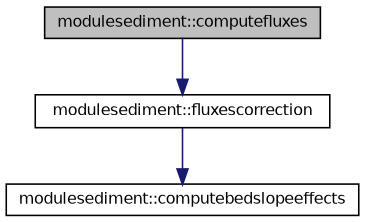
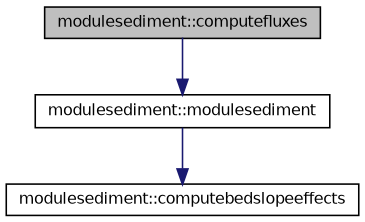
node "modulesediment::fluxescorrection": label "modulesediment::fluxescorrection" -> "modulesediment::modulesediment"
